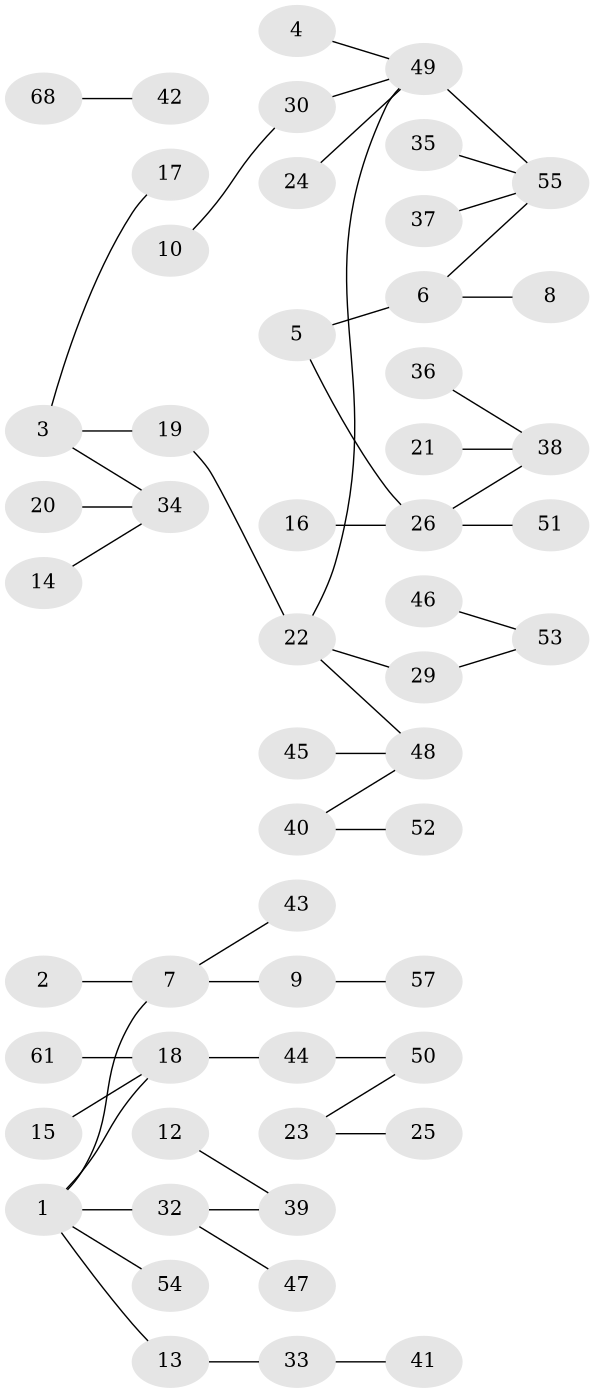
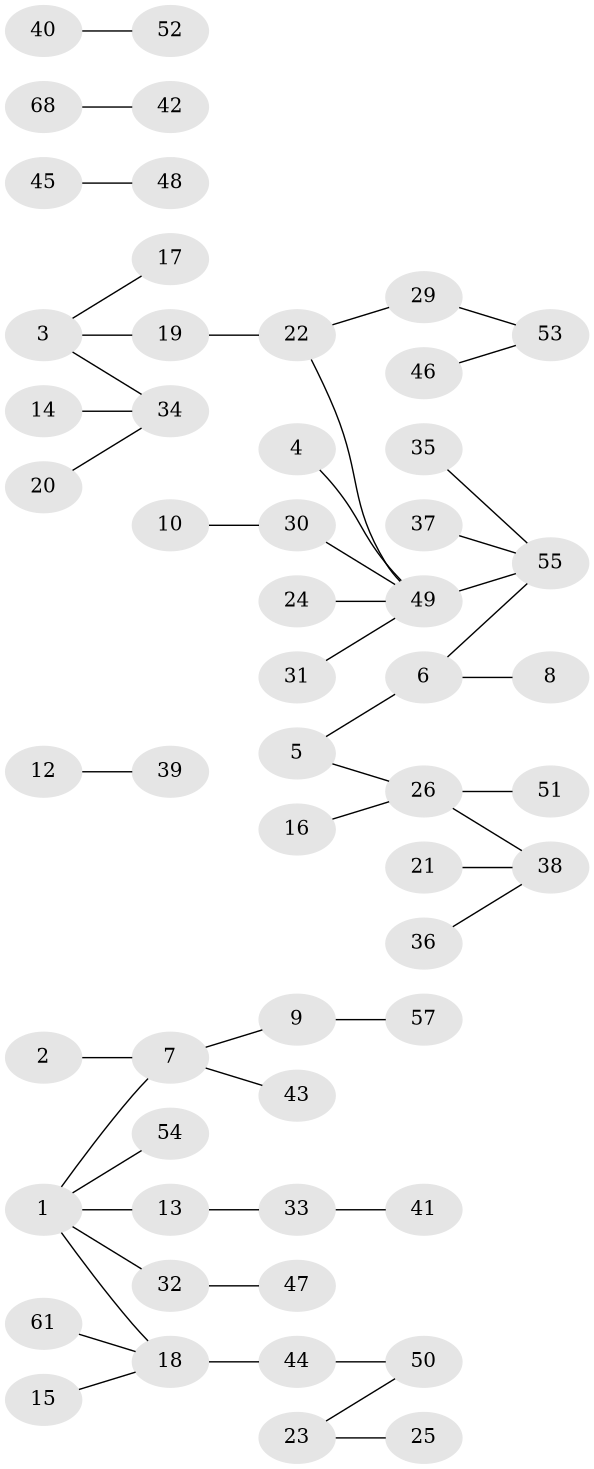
node "31": added
edge "22" -- "48": removed
edge "48" -- "40": removed
edge "32" -- "39": removed
